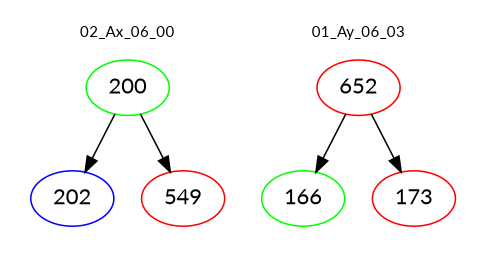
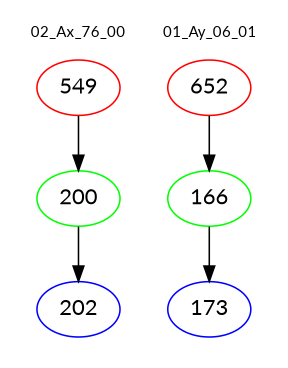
cluster "02_Ax_06_00": label "02_Ax_06_00" -> "02_Ax_76_00"
cluster "01_Ay_06_03": label "01_Ay_06_03" -> "01_Ay_06_01"
edge "200" -> "549": reversed
edge "652" -> "173": now "166" -> "173"
node "173": color red -> blue
